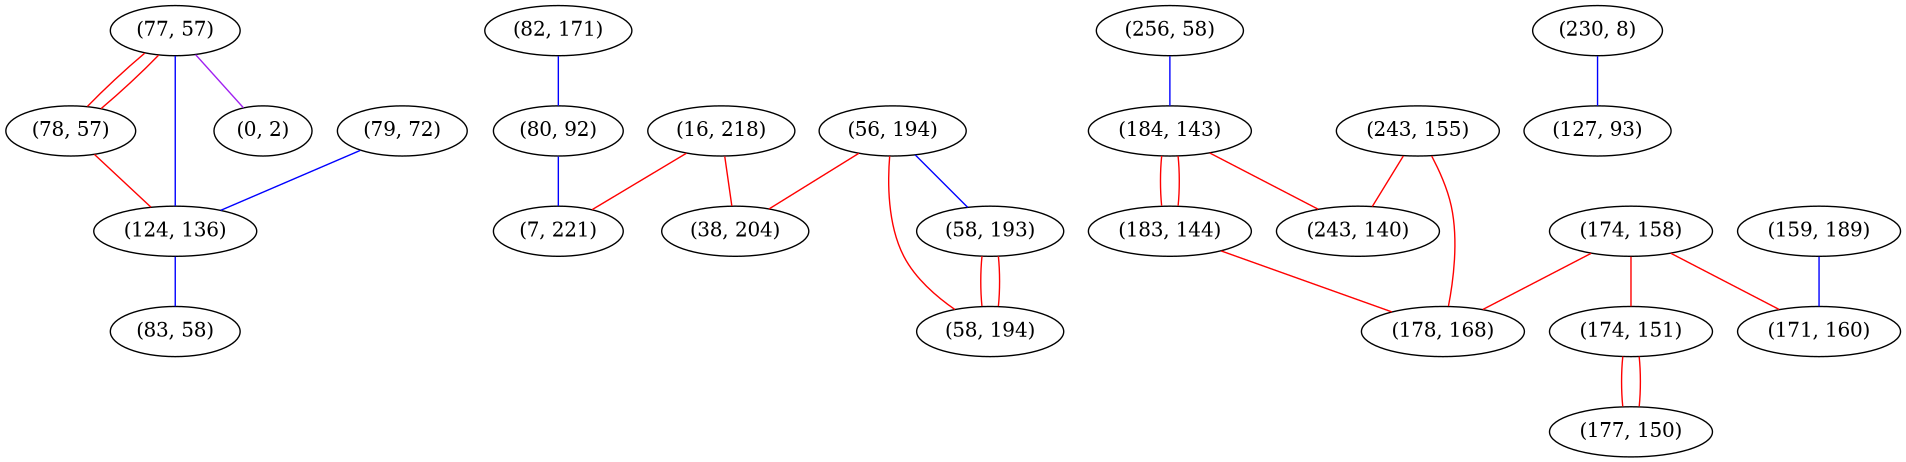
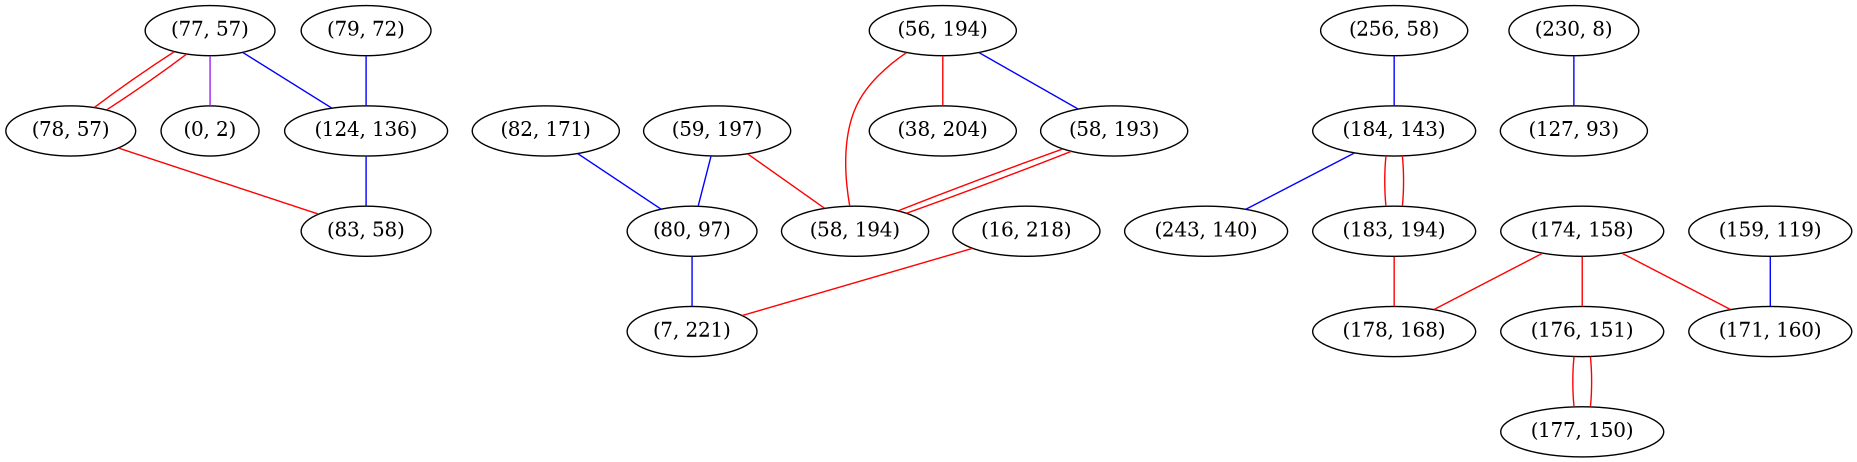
node "(80, 92)": label "(80, 92)" -> "(80, 97)"
node "(59, 197)": added
node "(243, 155)": removed
edge "(78, 57)" -- "(124, 136)": now "(78, 57)" -- "(83, 58)"
edge "(16, 218)" -- "(38, 204)": removed
edge "(184, 143)" -- "(243, 140)": color red -> blue
node "(183, 144)": label "(183, 144)" -> "(183, 194)"
node "(159, 189)": label "(159, 189)" -> "(159, 119)"
node "(174, 151)": label "(174, 151)" -> "(176, 151)"
